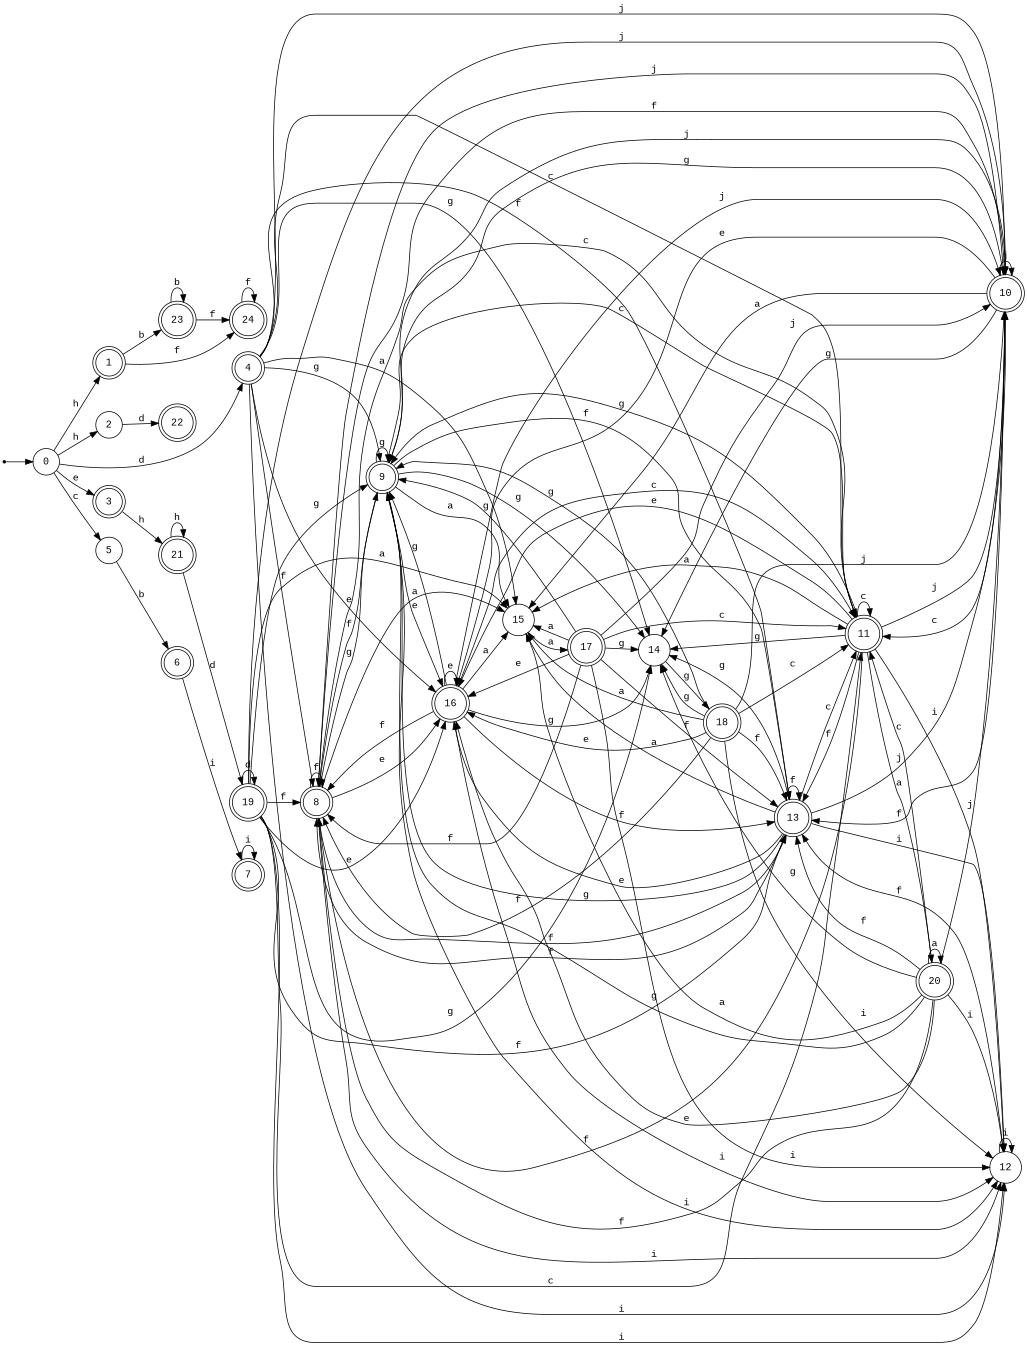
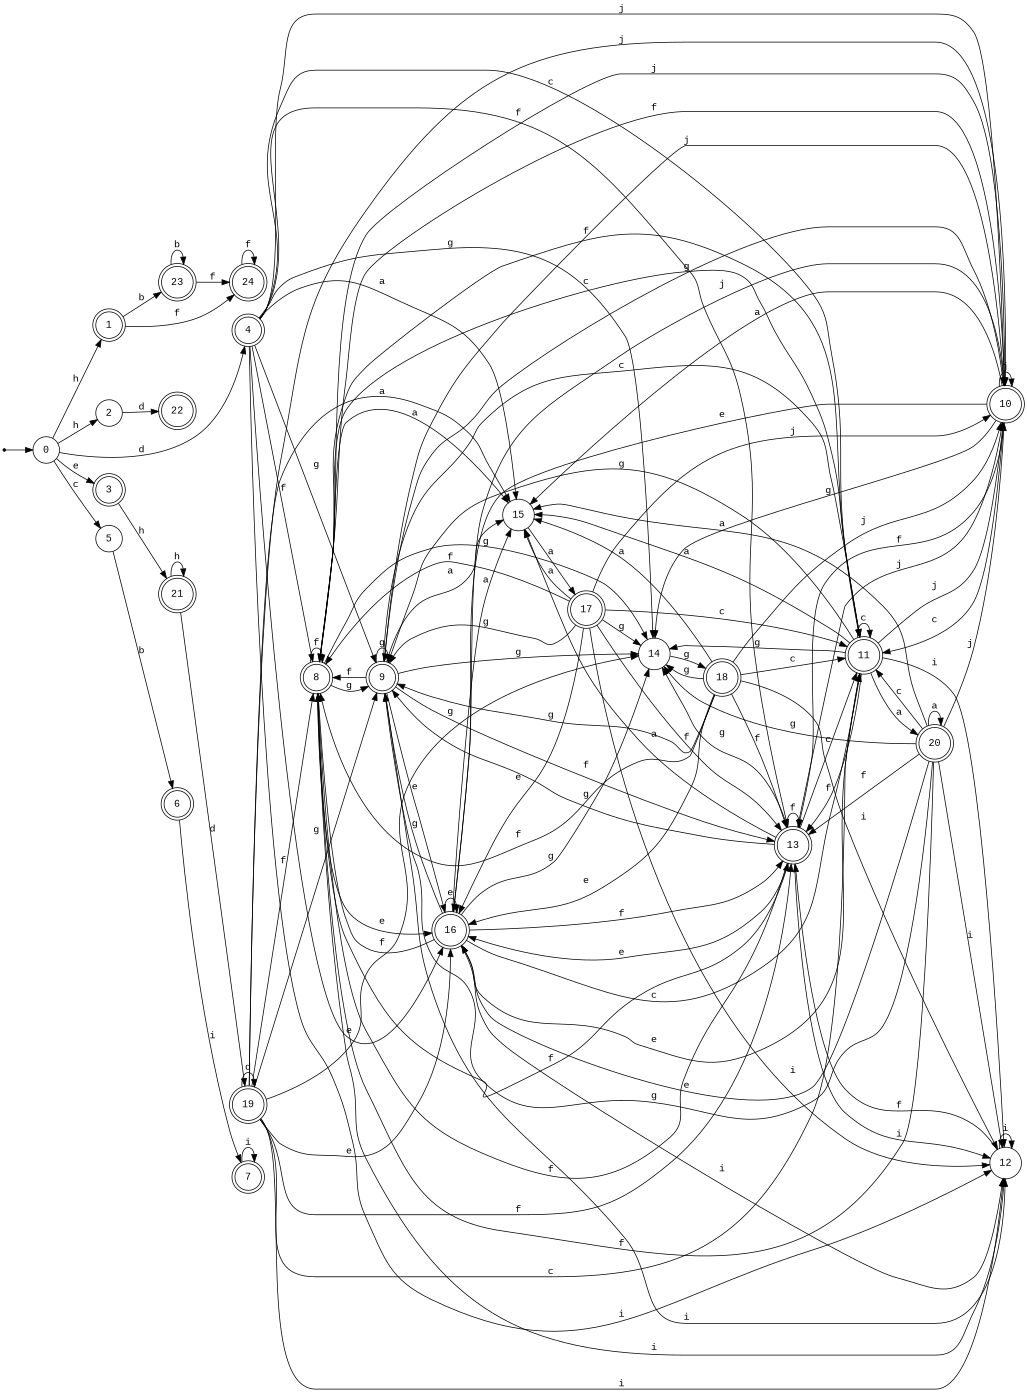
edge "8" -> "14": added, label "g"
